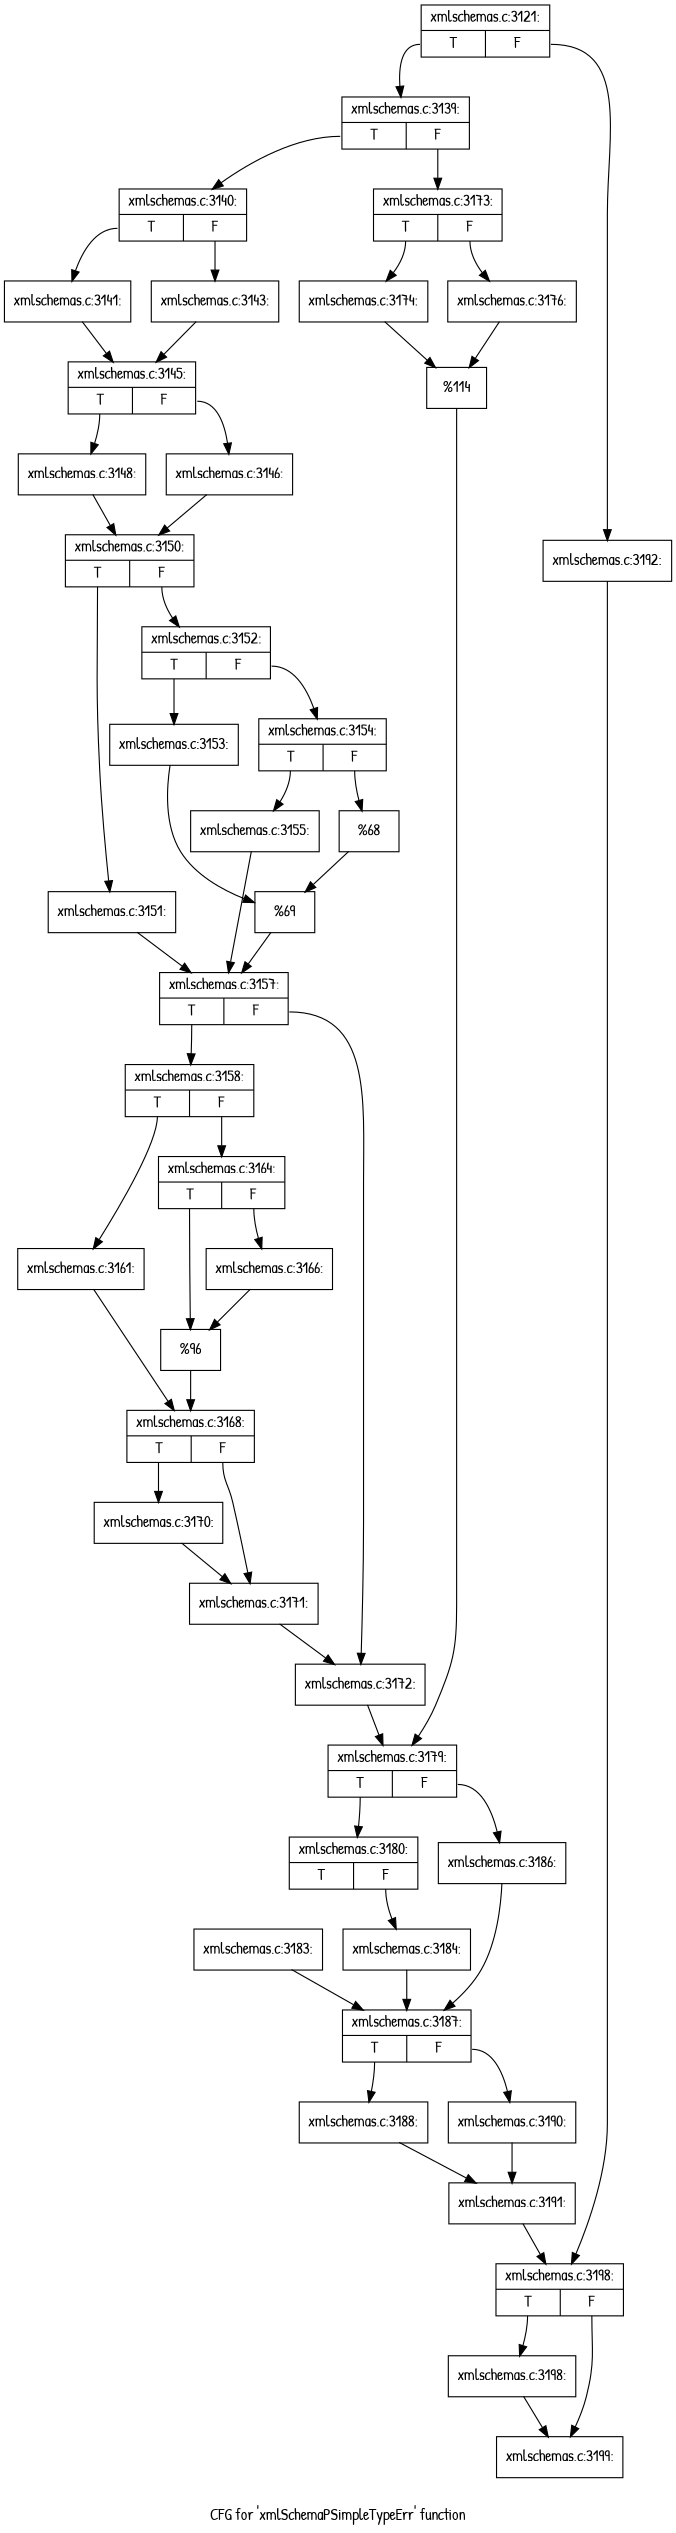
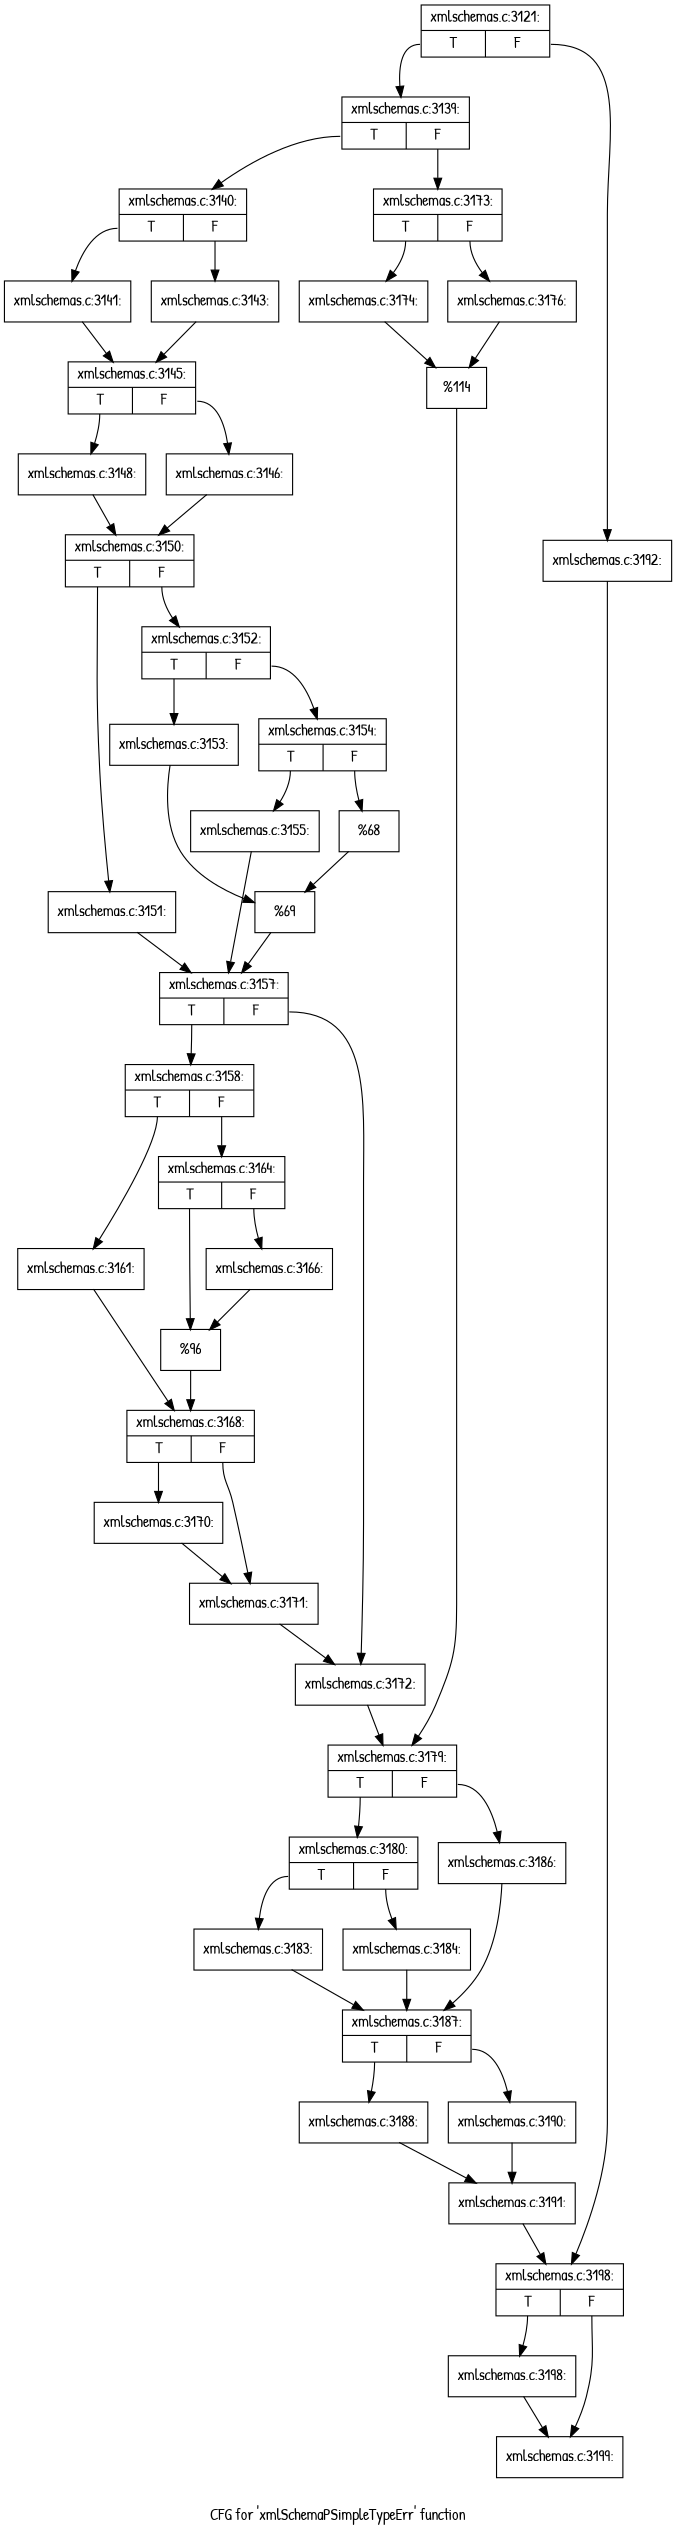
edge "xmlschemas.c:3180:" -> "xmlschemas.c:3183:": added
